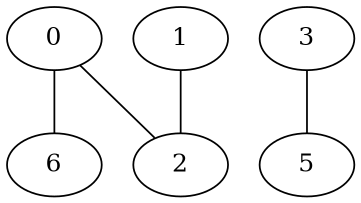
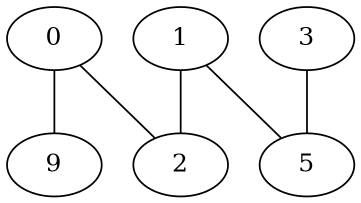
edge "1" -- "5": added
node "6": label "6" -> "9"
